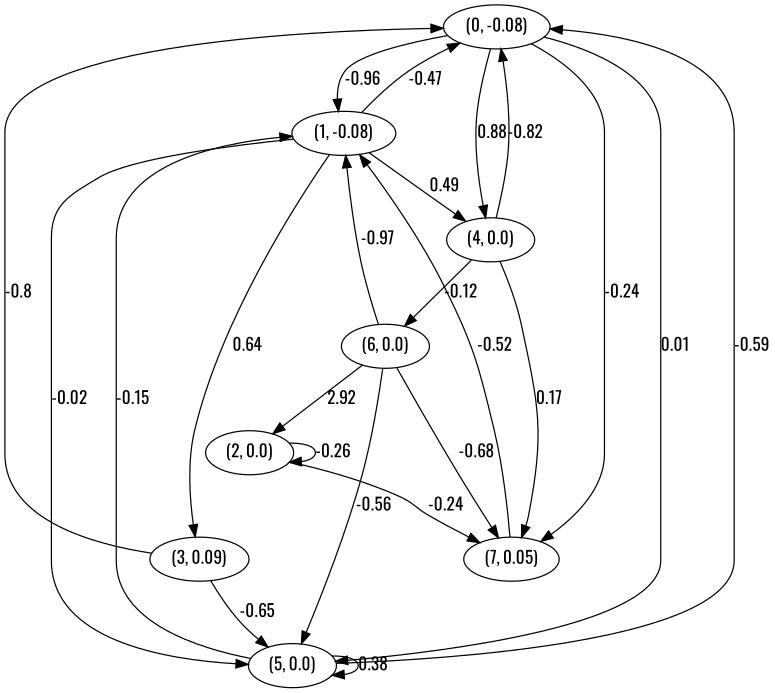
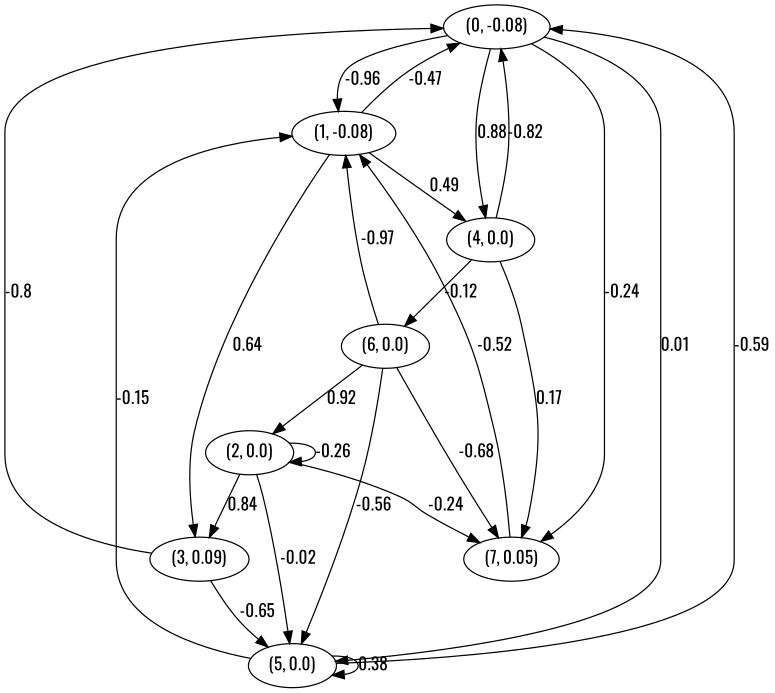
edge "(1, -0.08)" -> "(5, 0.0)": now "(2, 0.0)" -> "(5, 0.0)"
edge "(6, 0.0)" -> "(2, 0.0)": label "2.92" -> "0.92"
edge "(2, 0.0)" -> "(3, 0.09)": added, label "0.84"
